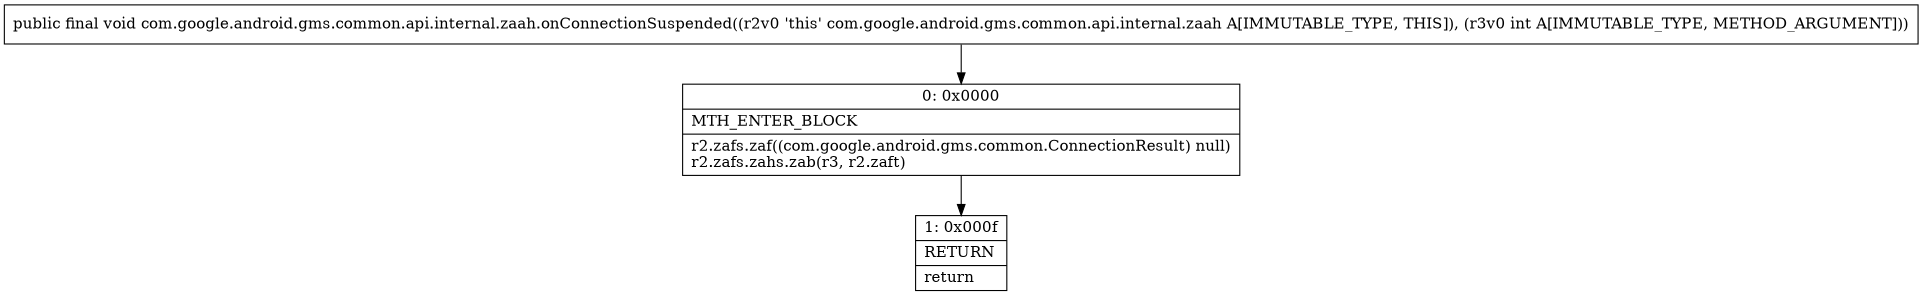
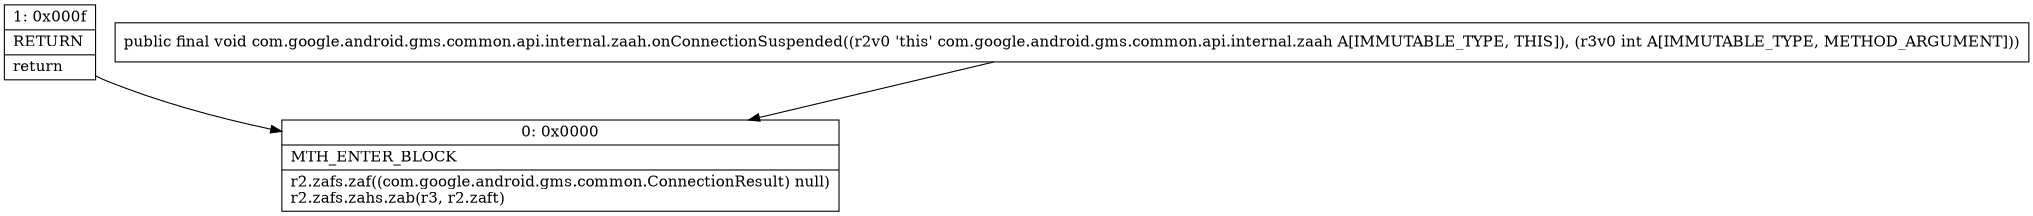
edge "0: 0x0000" -> "1: 0x000f": reversed
